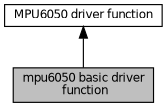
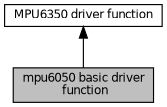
node "MPU6050 driver function": label "MPU6050 driver function" -> "MPU6350 driver function"
